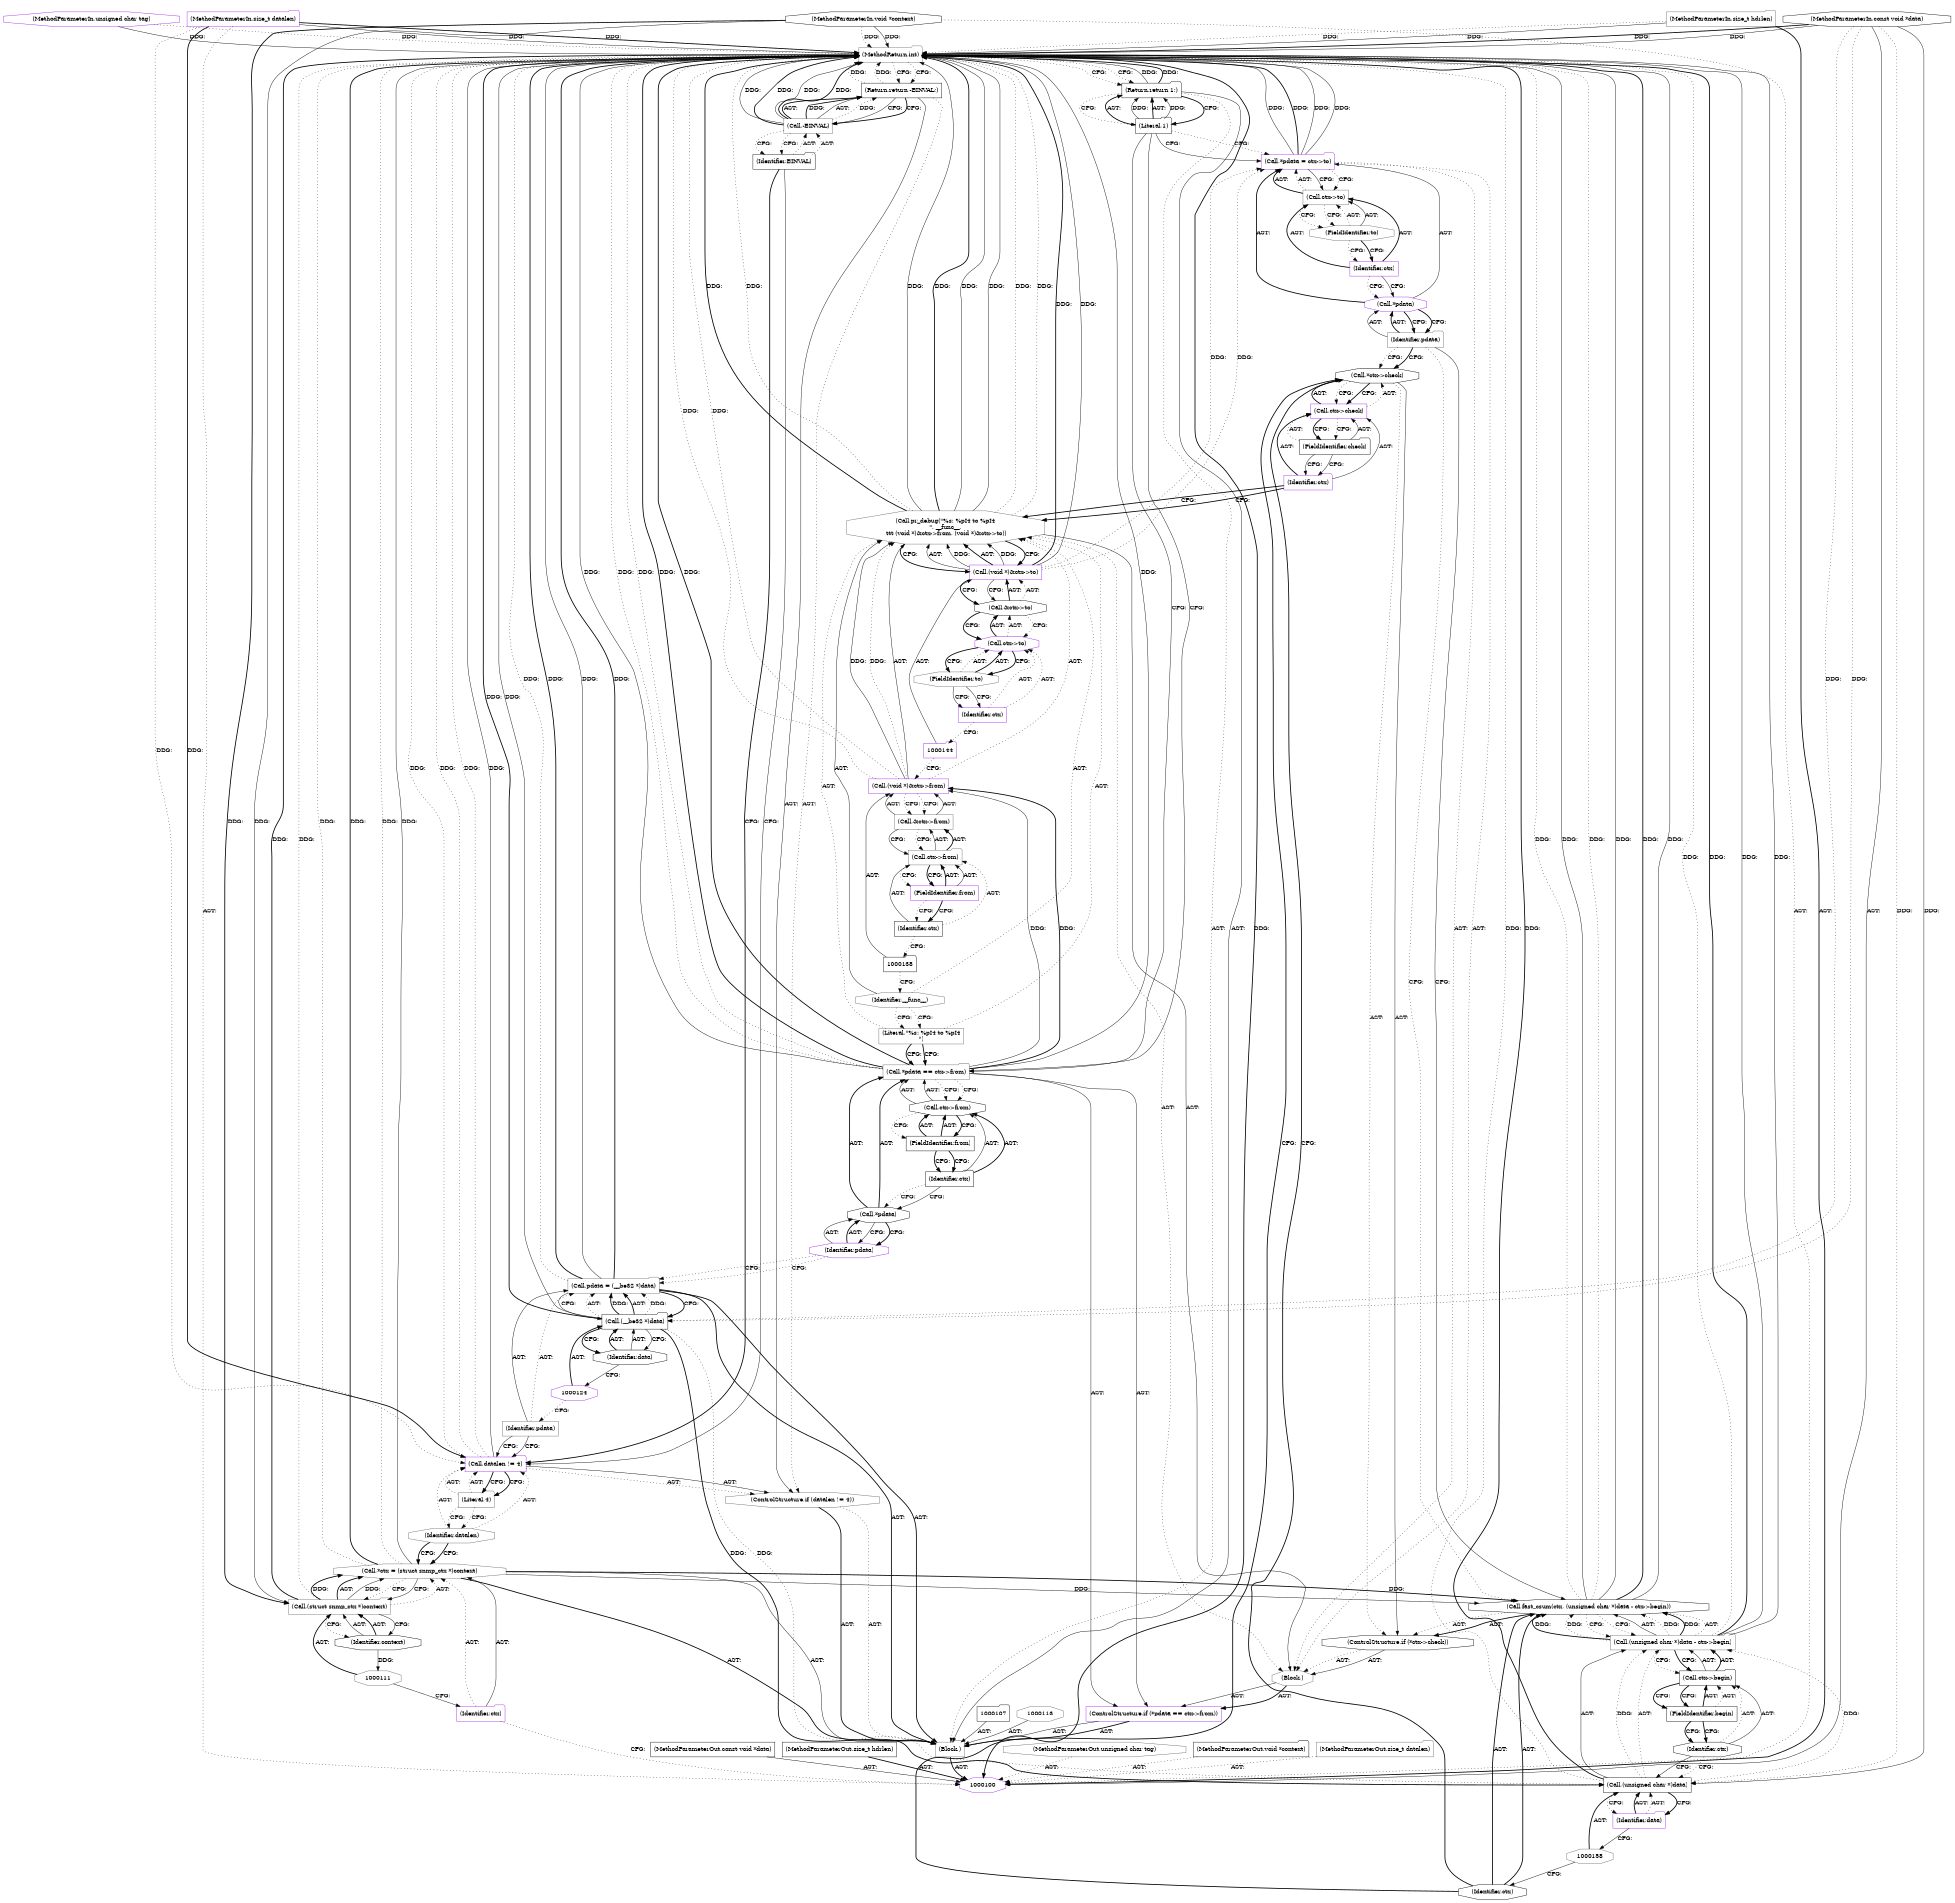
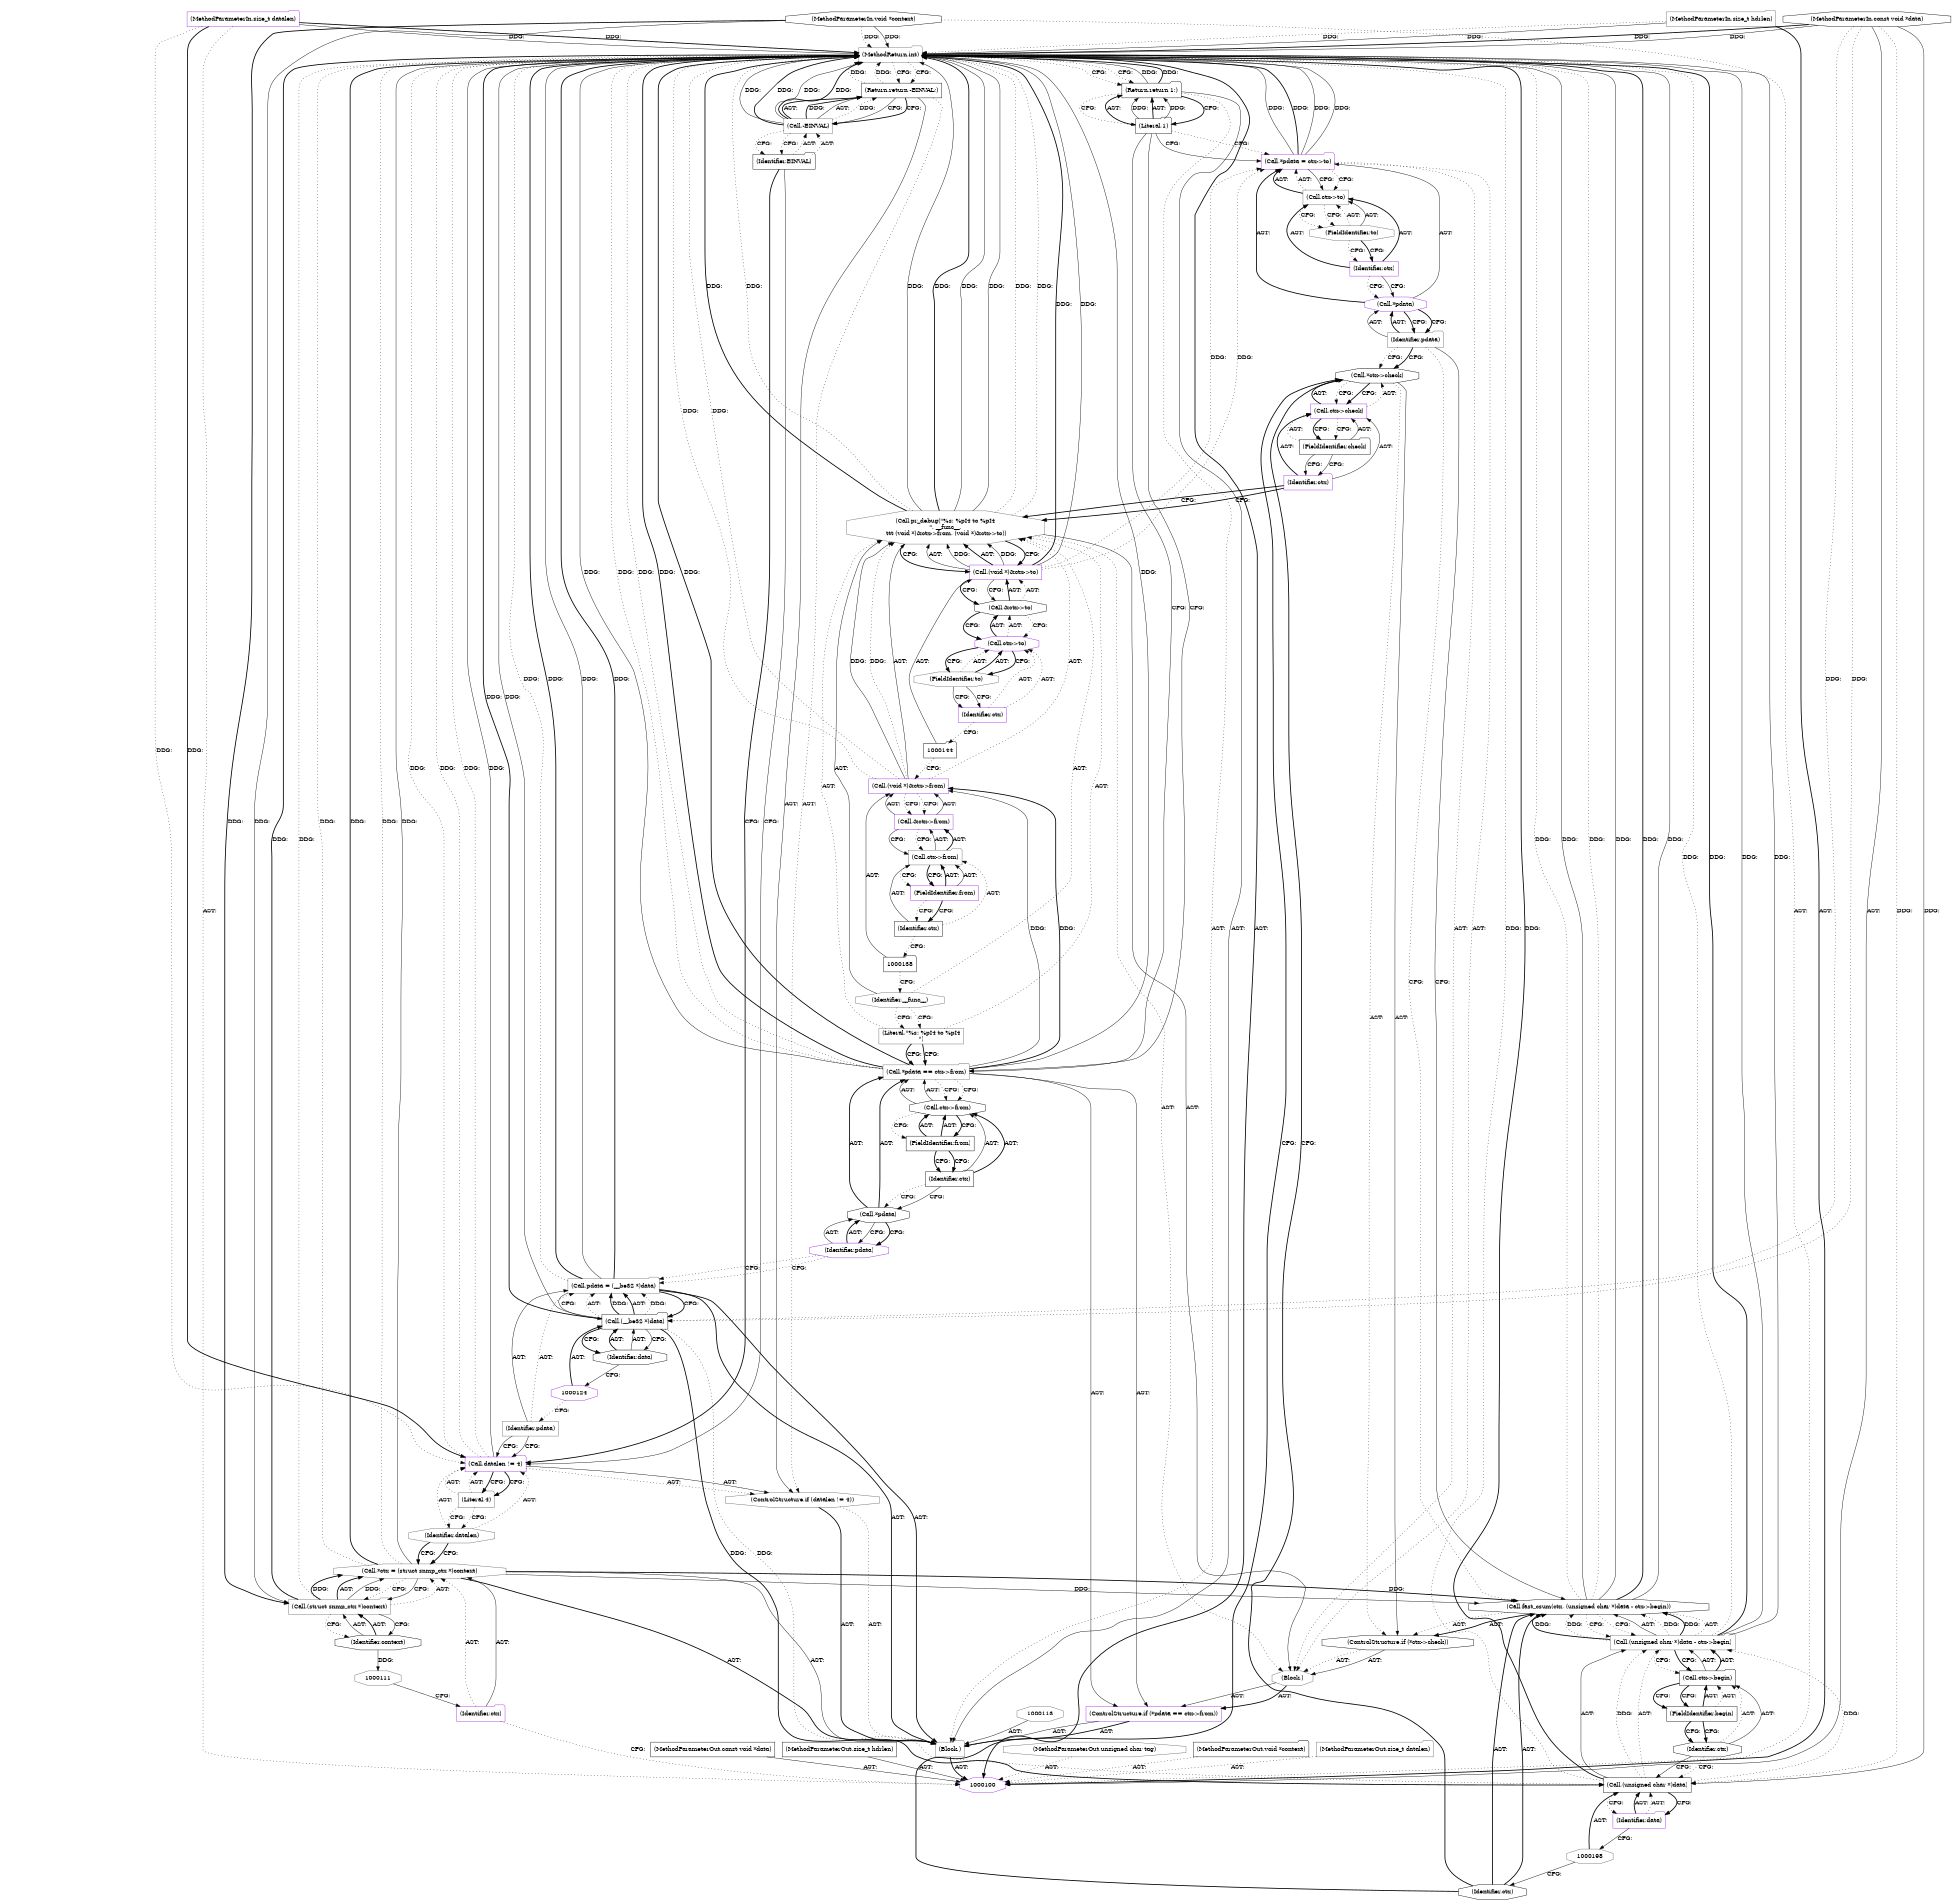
node "(MethodParameterIn,unsigned char tag)": removed
node "1000144": color purple -> black
node "(Call,&ctx->from)": color gray40 -> purple
edge "(MethodReturn,int)" -> "1000100": label "DDG: " -> "AST: "
edge "1000111" -> "(Call,(struct snmp_ctx *)context)": removed, label "AST:"
node "1000107": removed
edge "(MethodParameterOut,size_t hdrlen)" -> "1000100": style bold -> solid
node "1000158": label "1000158" -> "1000198"
